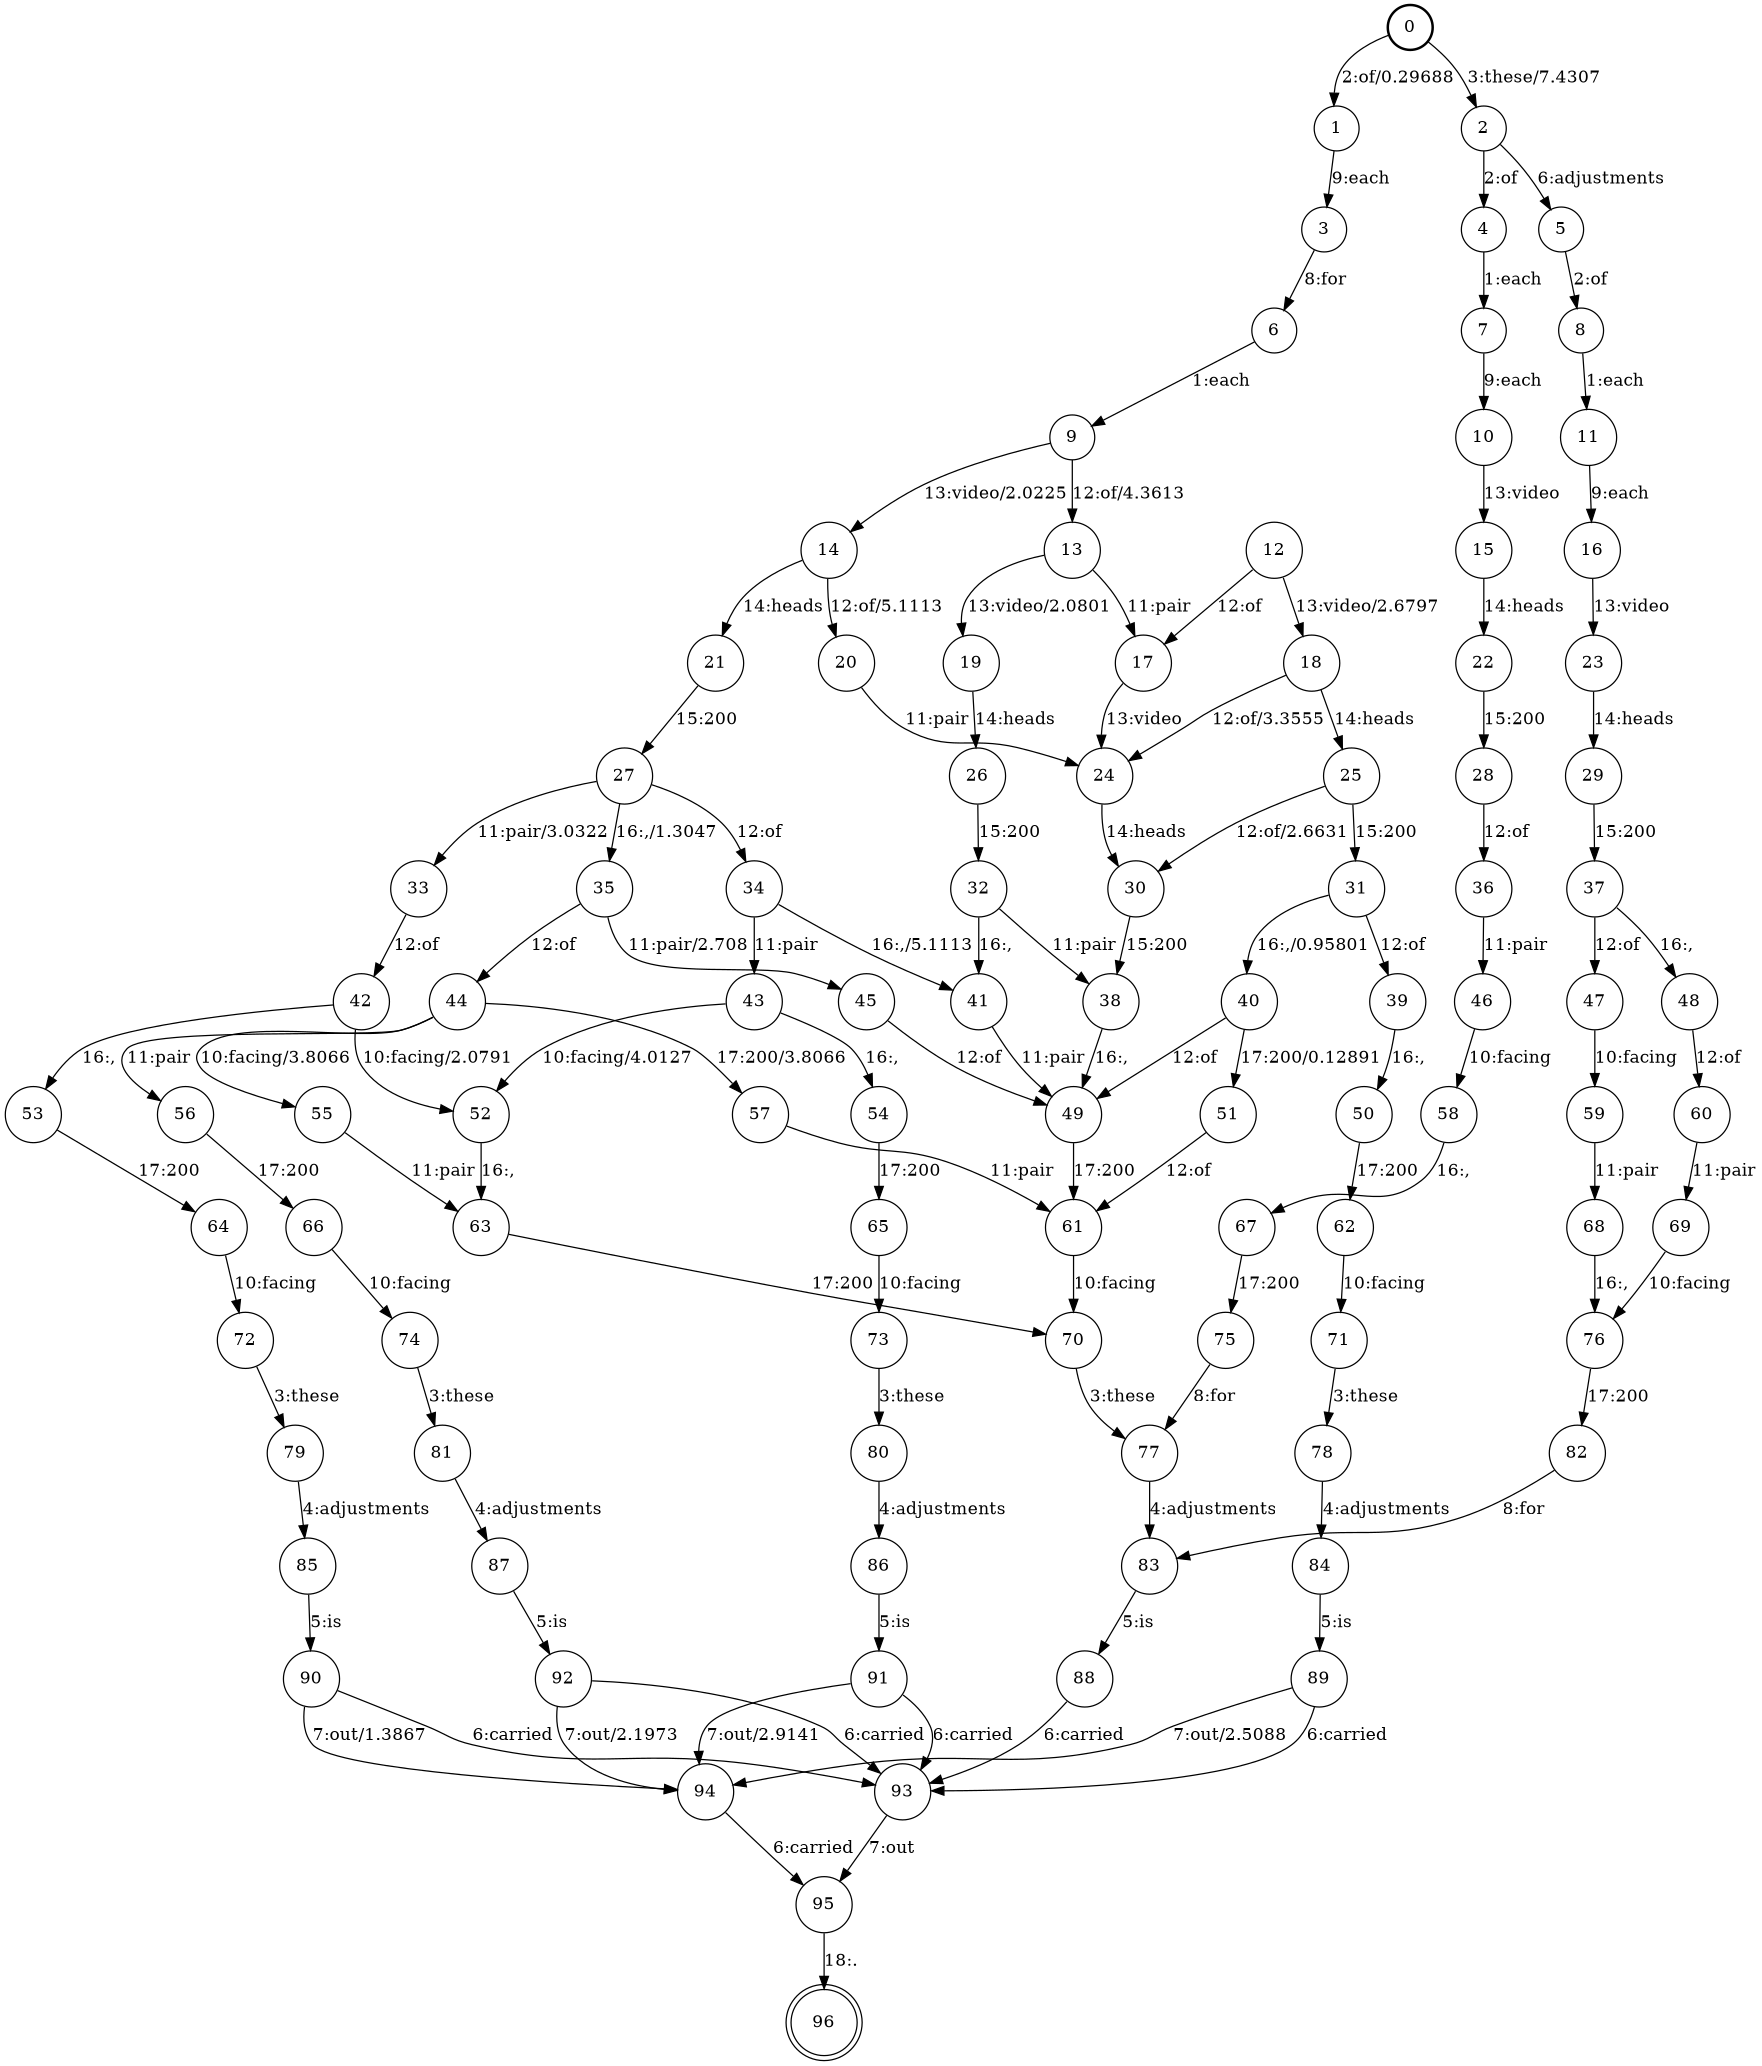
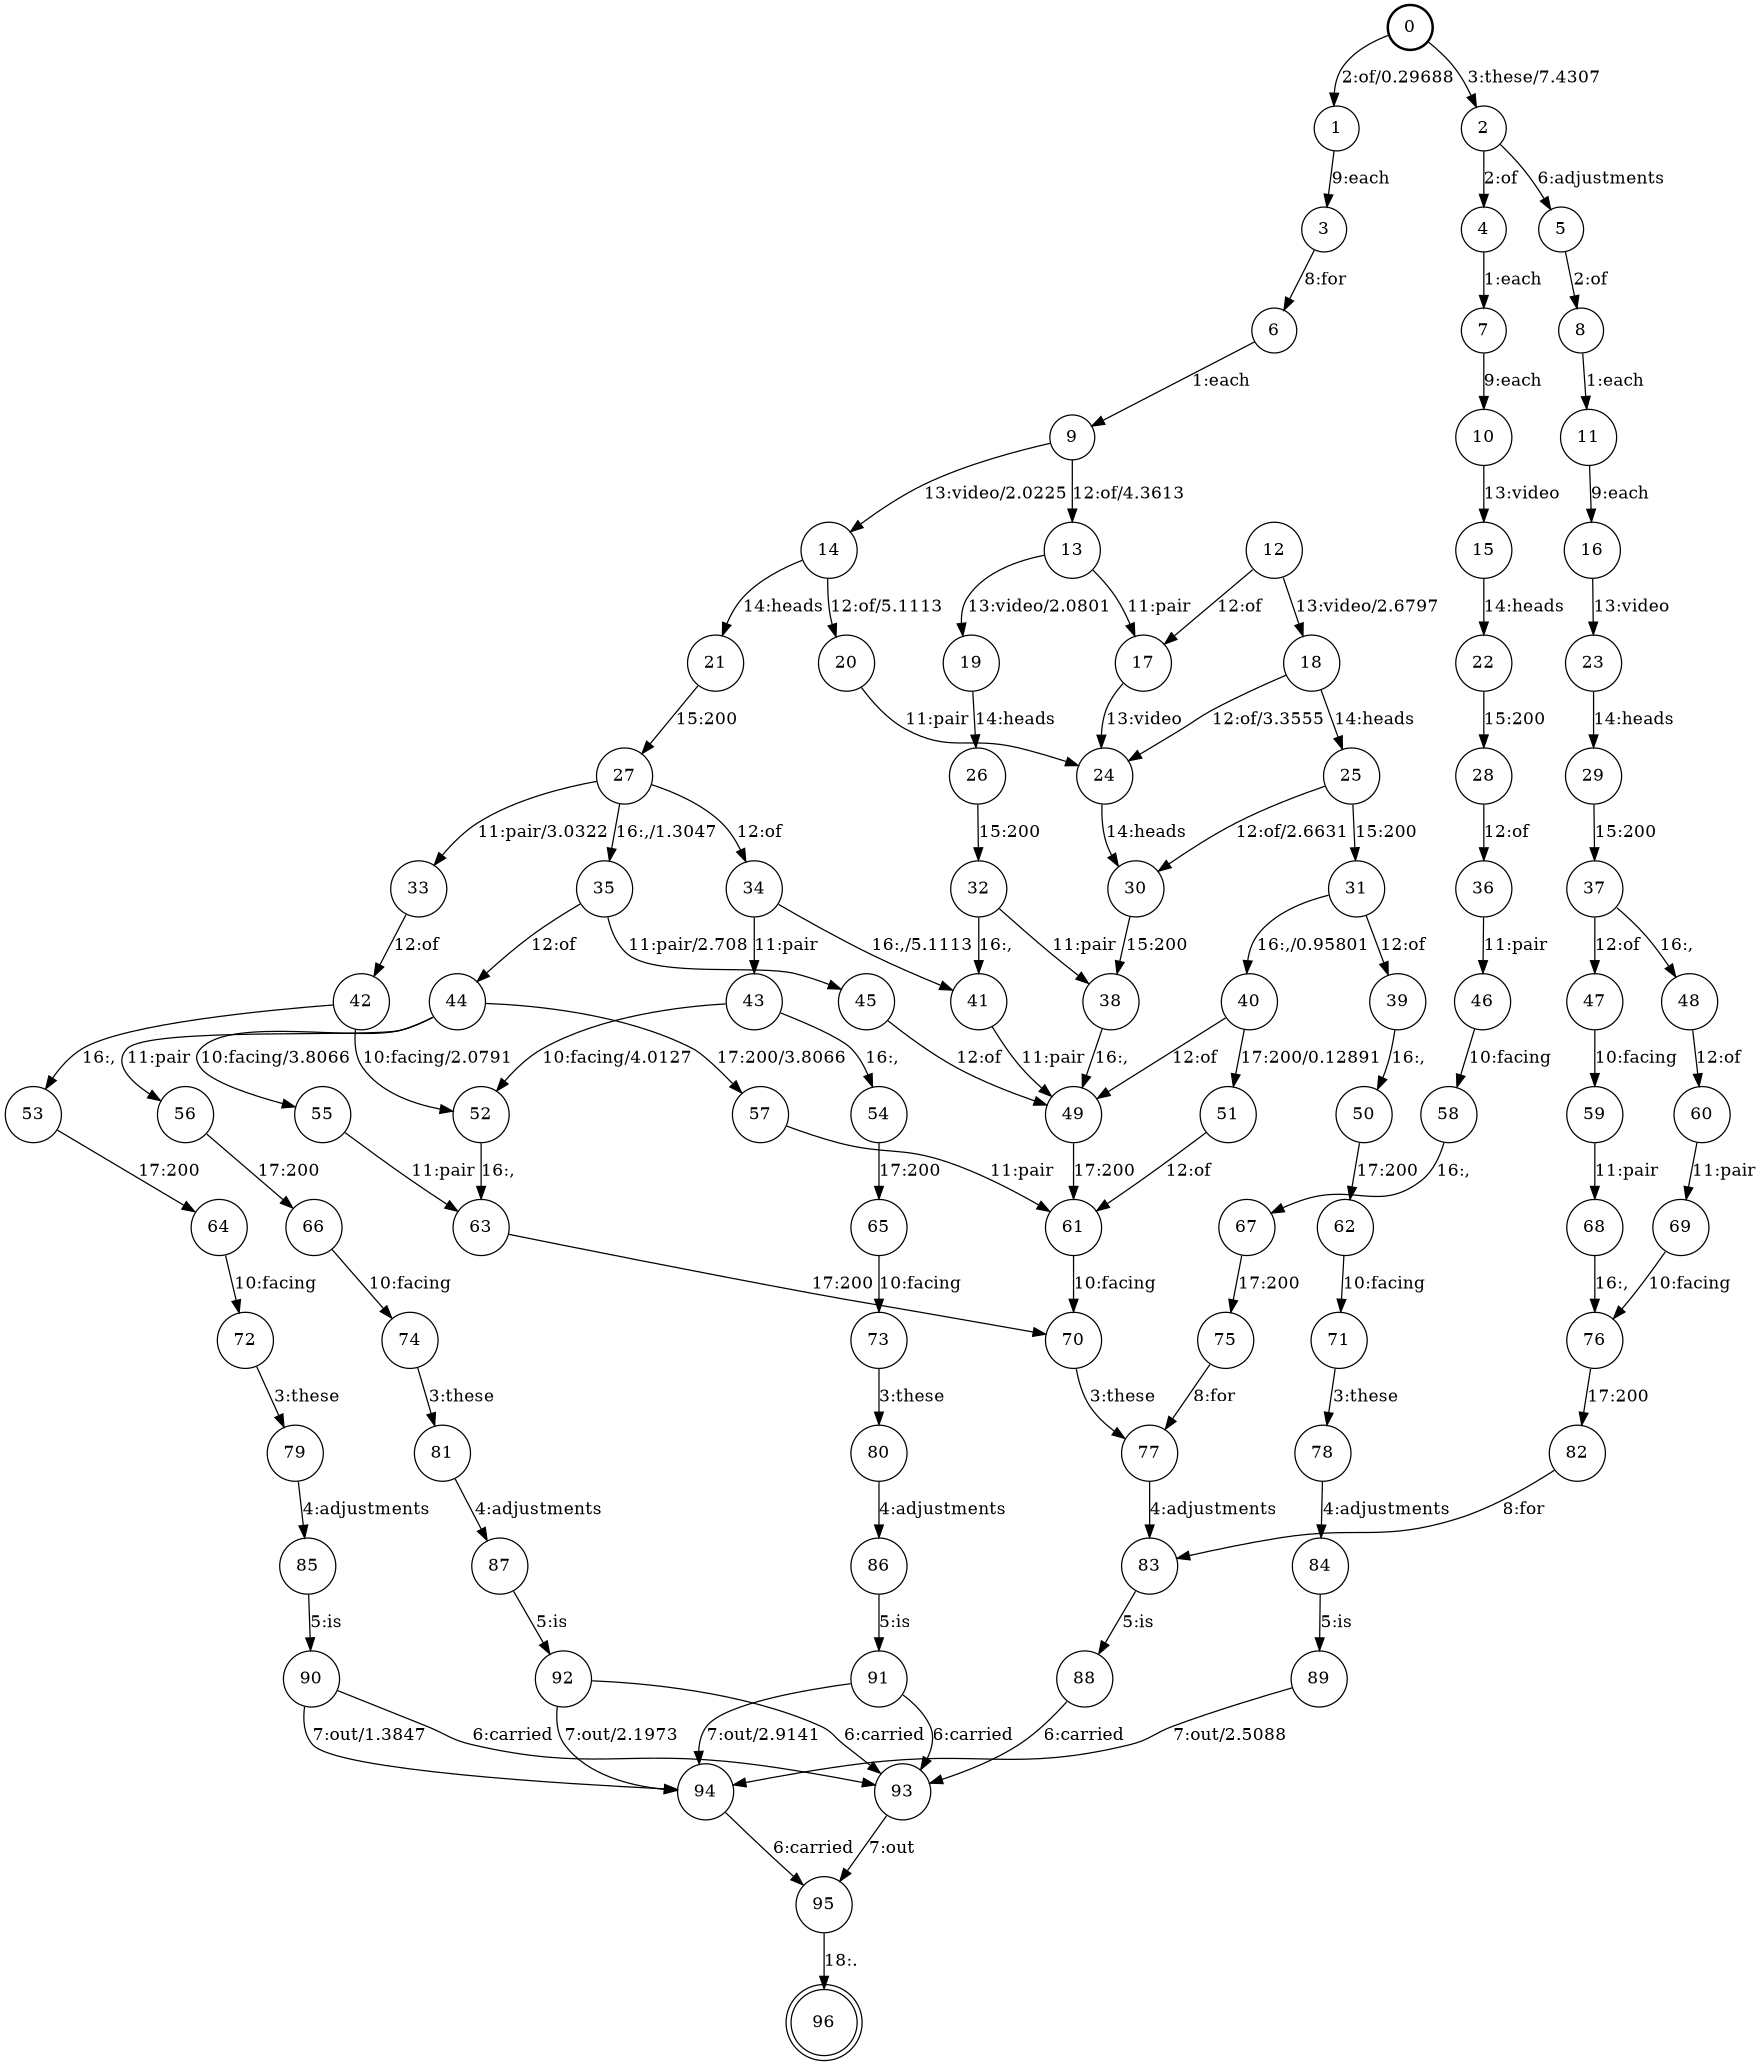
edge "90" -> "94": label "7:out/1.3867" -> "7:out/1.3847"
edge "89" -> "93": removed, label "6:carried"
